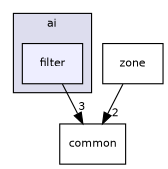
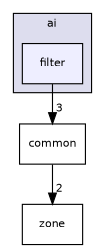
edge "zone" -> "common": reversed
